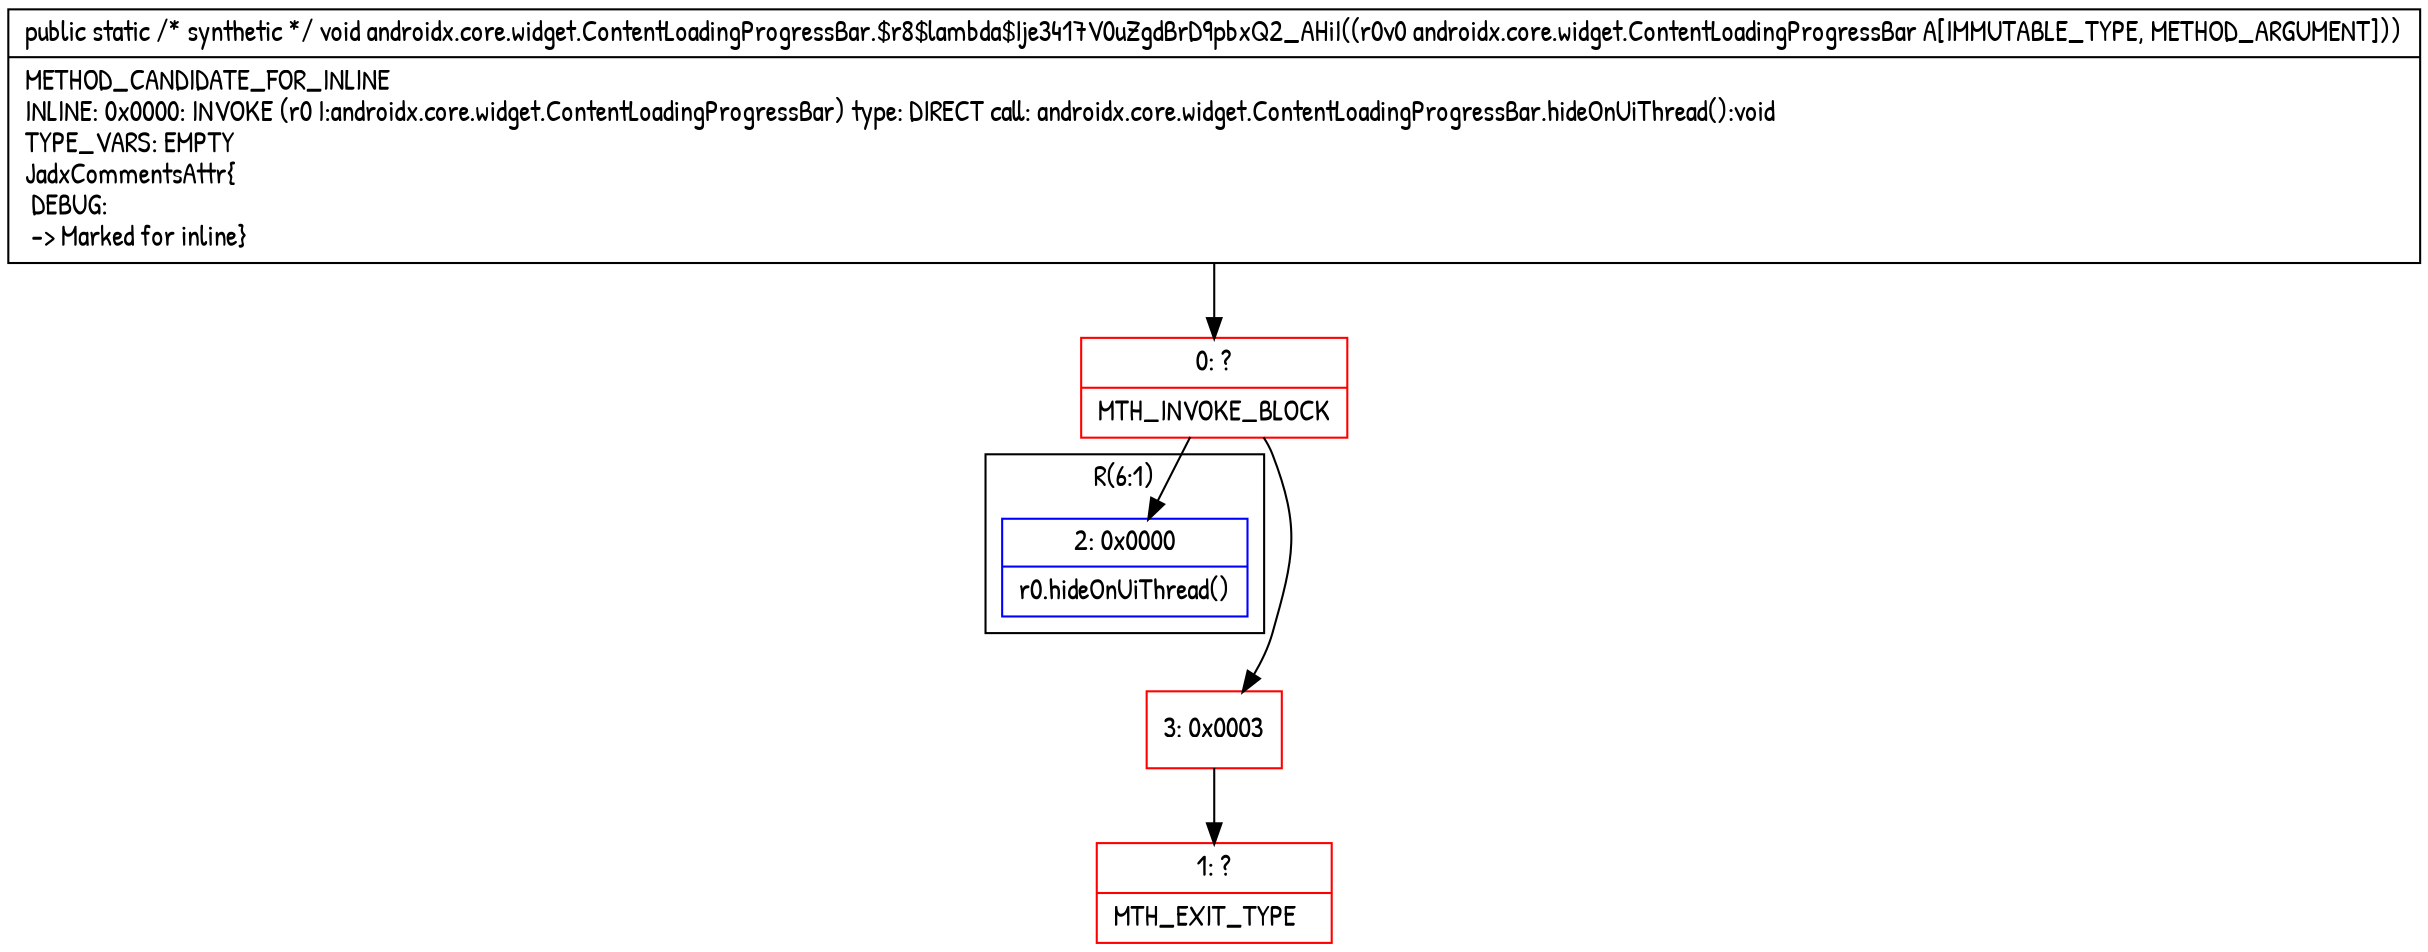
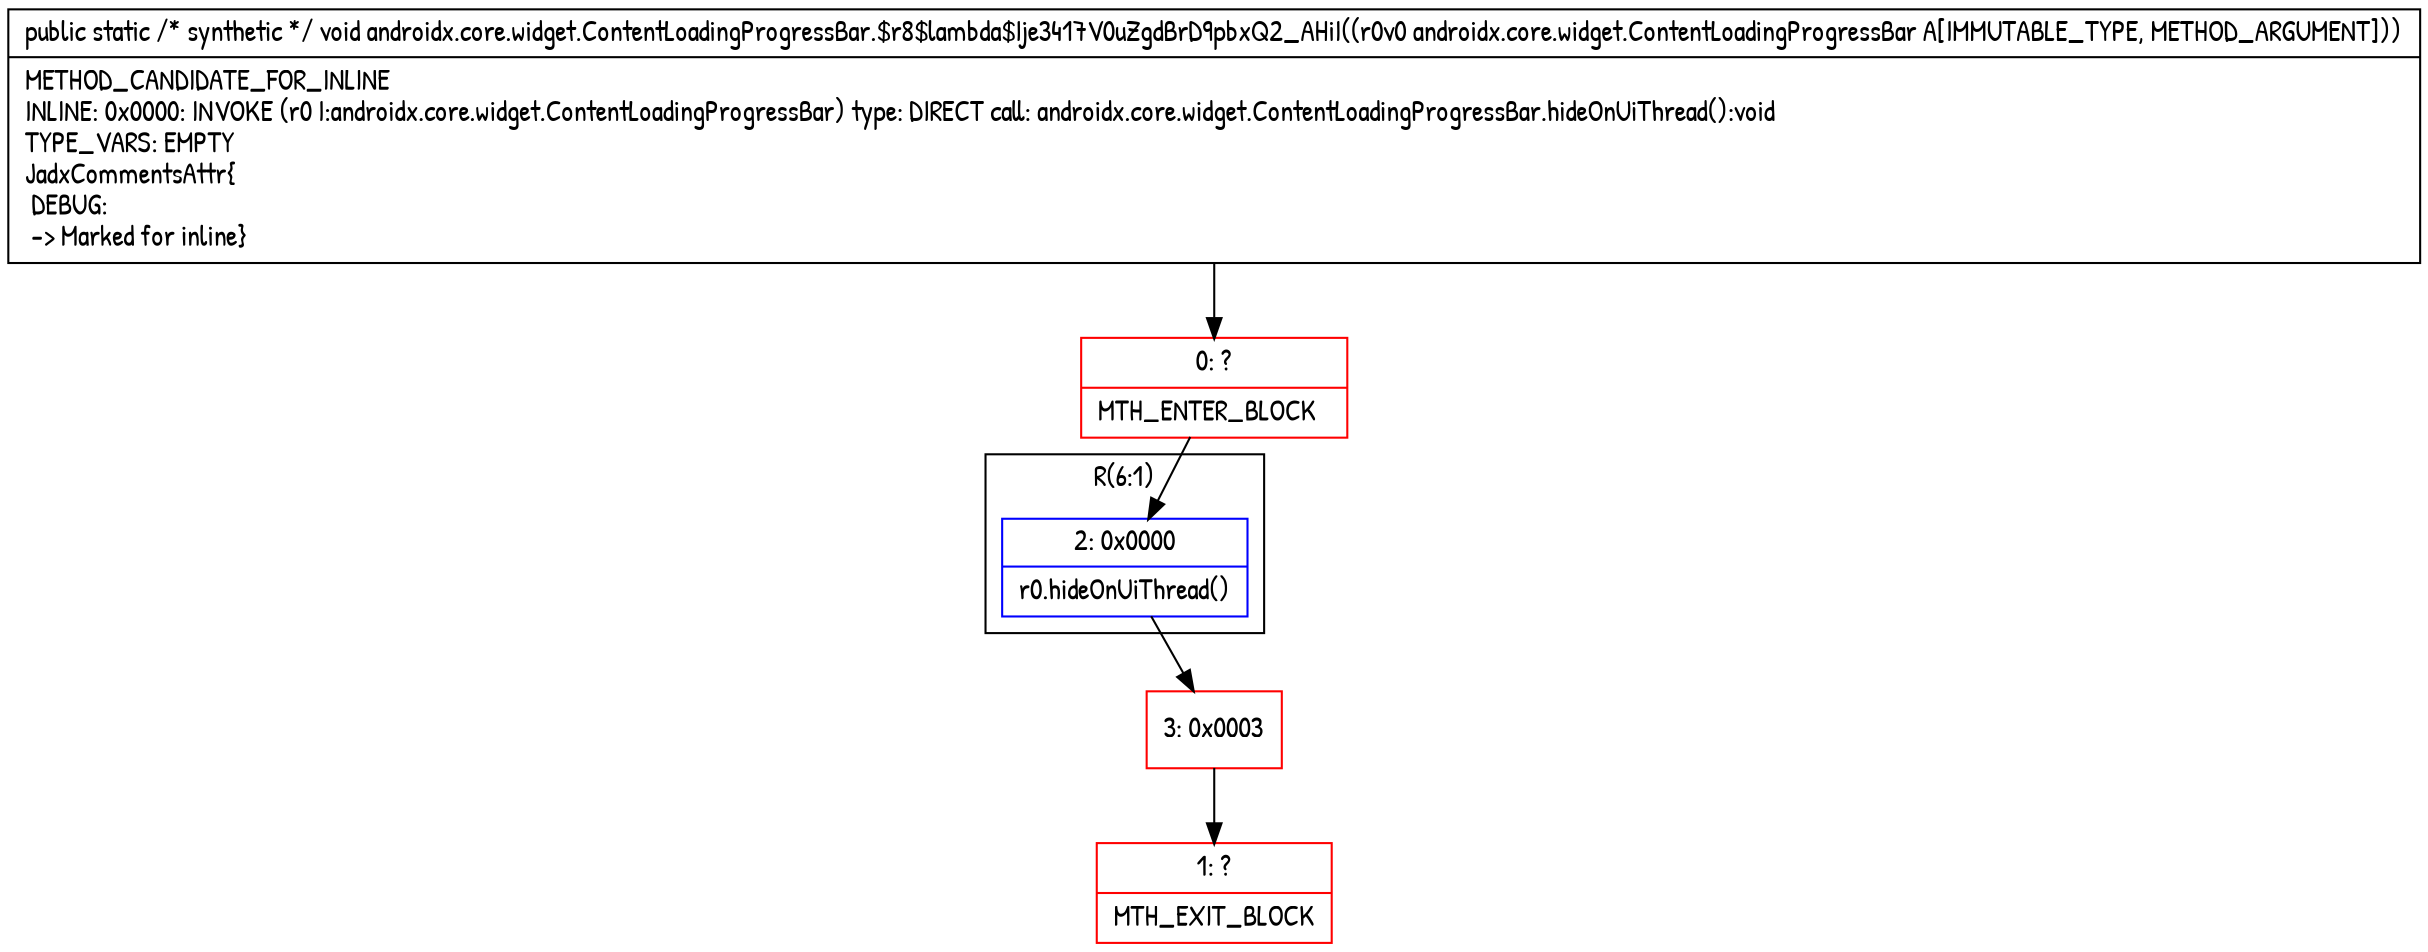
node "0: ?": text "MTH_INVOKE_BLOCK" -> "MTH_ENTER_BLOCK"
edge "0: ?" -> "3: 0x0003": now "2: 0x0000" -> "3: 0x0003"
node "1: ?": text "MTH_EXIT_TYPE" -> "MTH_EXIT_BLOCK"
